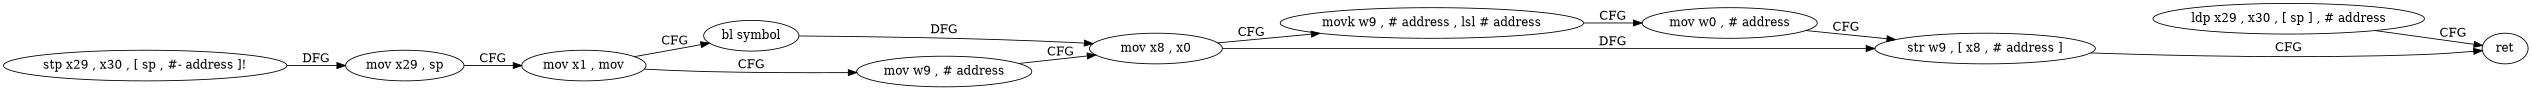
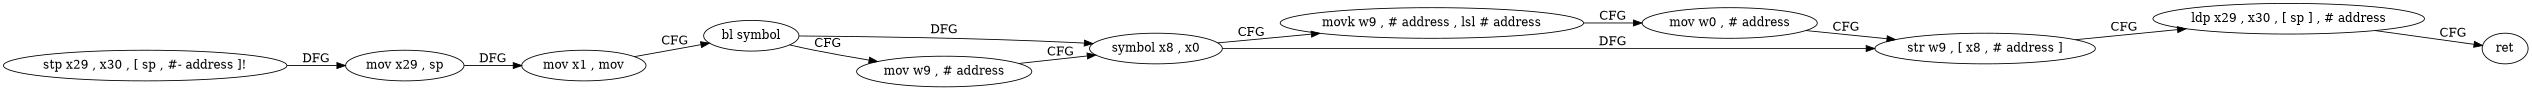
node "mov x8 , x0": label "mov x8 , x0" -> "symbol x8 , x0"
edge "str w9 , [ x8 , # address ]" -> "ret": now "str w9 , [ x8 , # address ]" -> "ldp x29 , x30 , [ sp ] , # address"
edge "mov x29 , sp" -> "mov x1 , mov": label "CFG" -> "DFG"
edge "mov x1 , mov" -> "mov w9 , # address": now "bl symbol" -> "mov w9 , # address"
